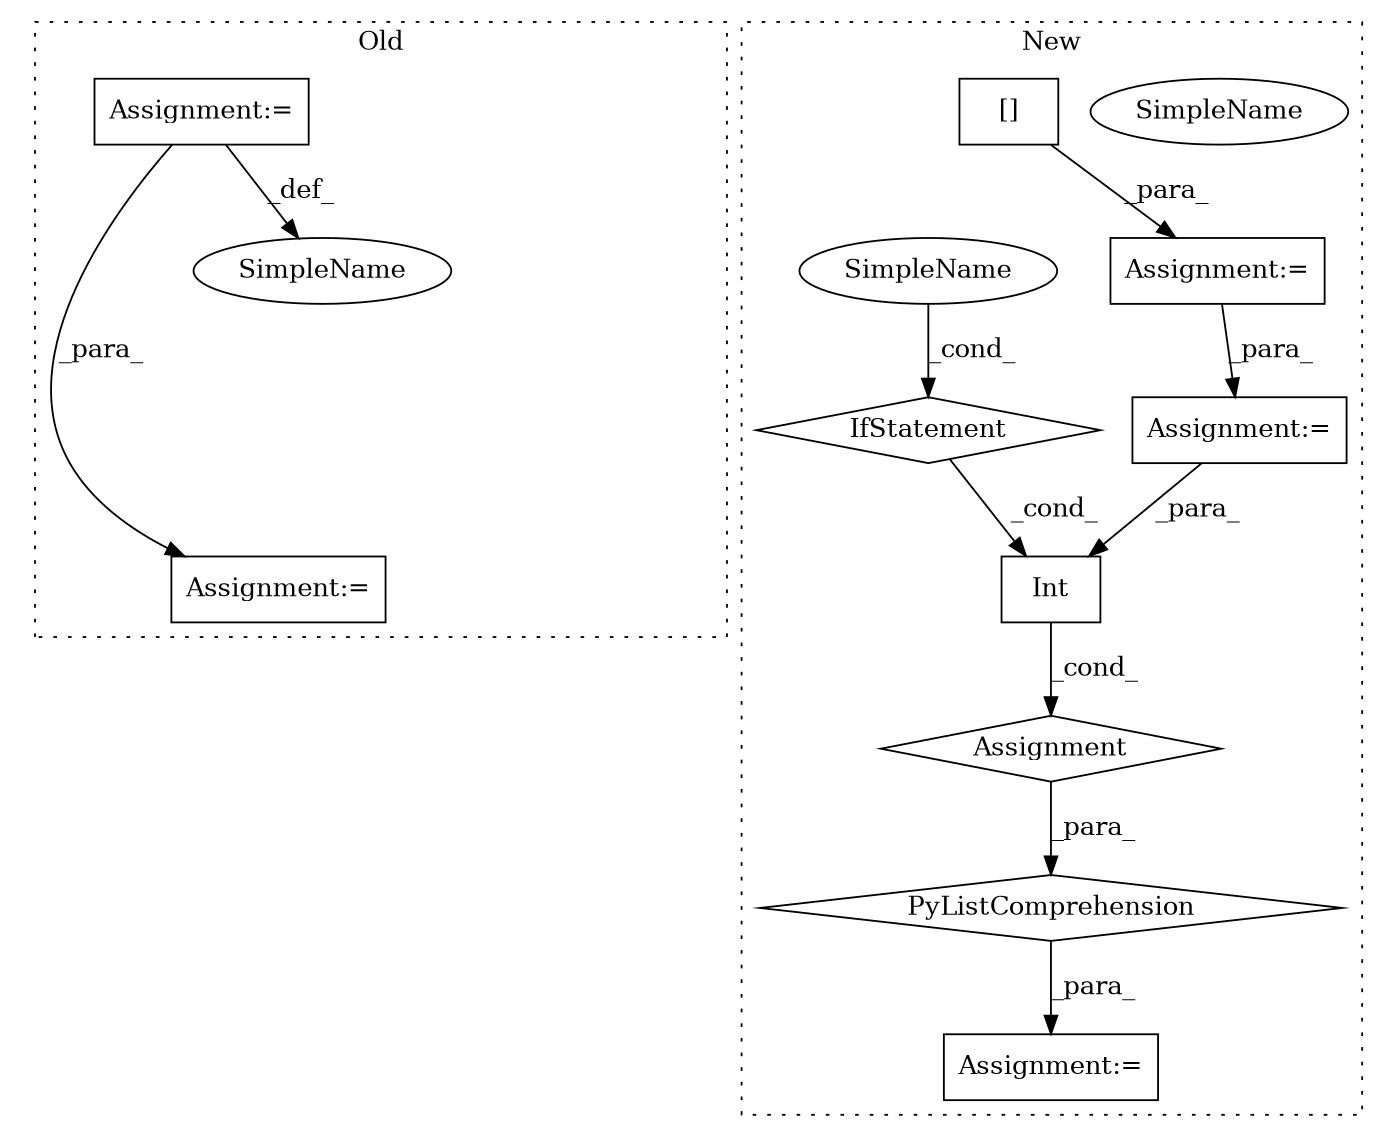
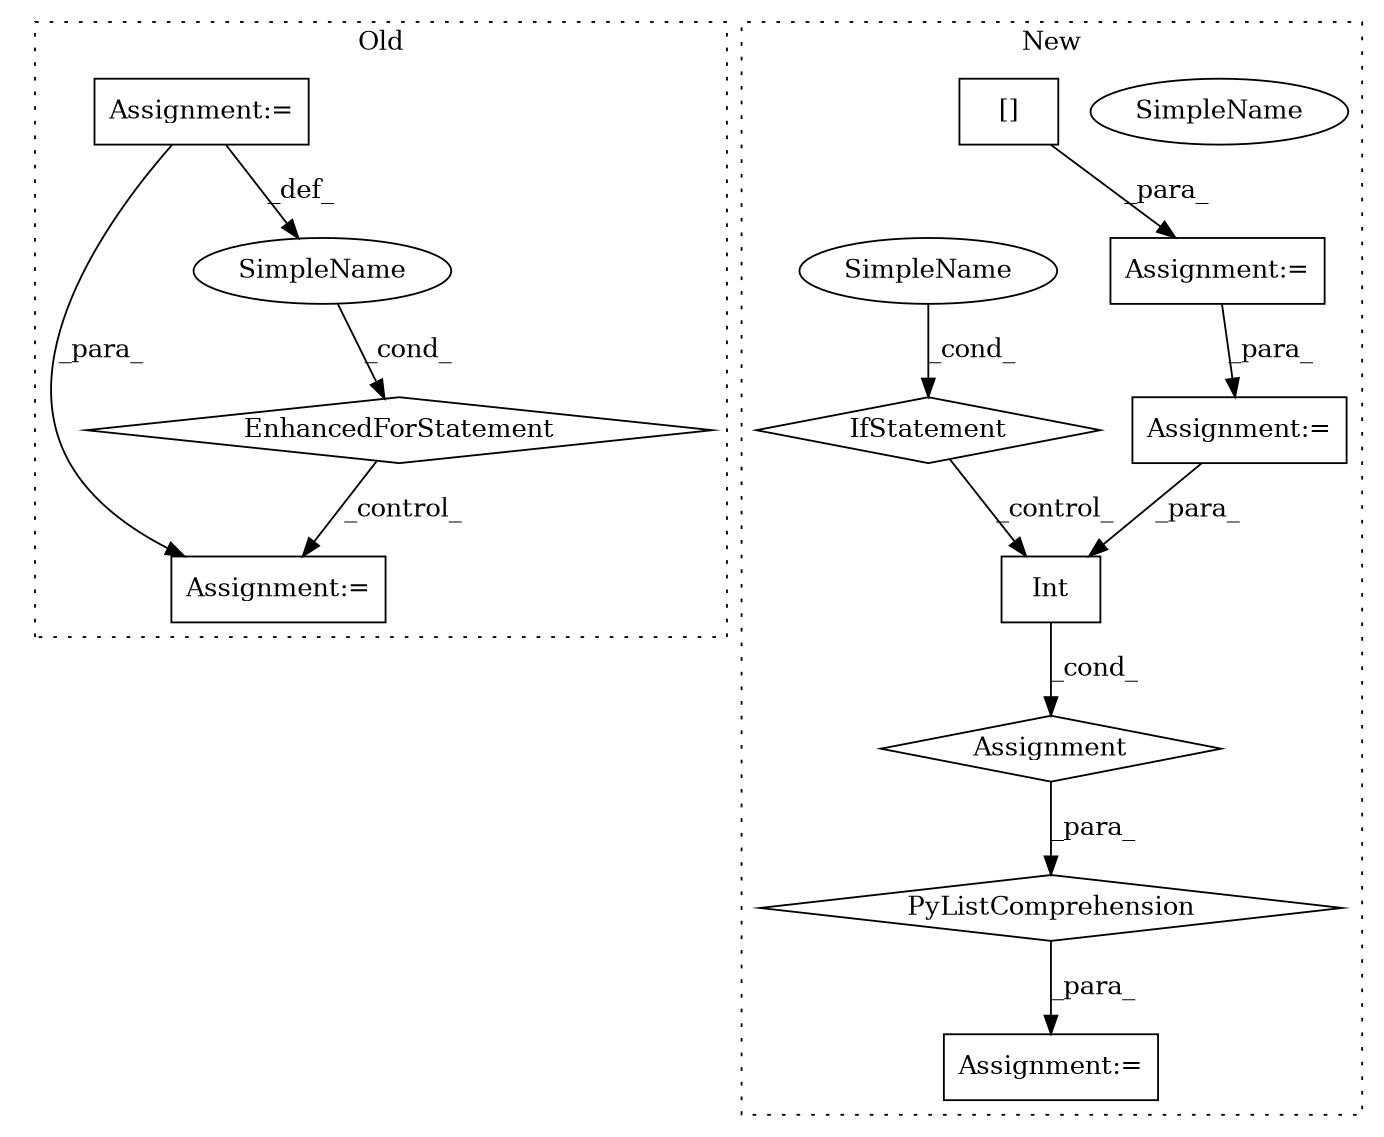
node "EnhancedForStatement": added
edge "IfStatement" -> "Int": label "_cond_" -> "_control_"
